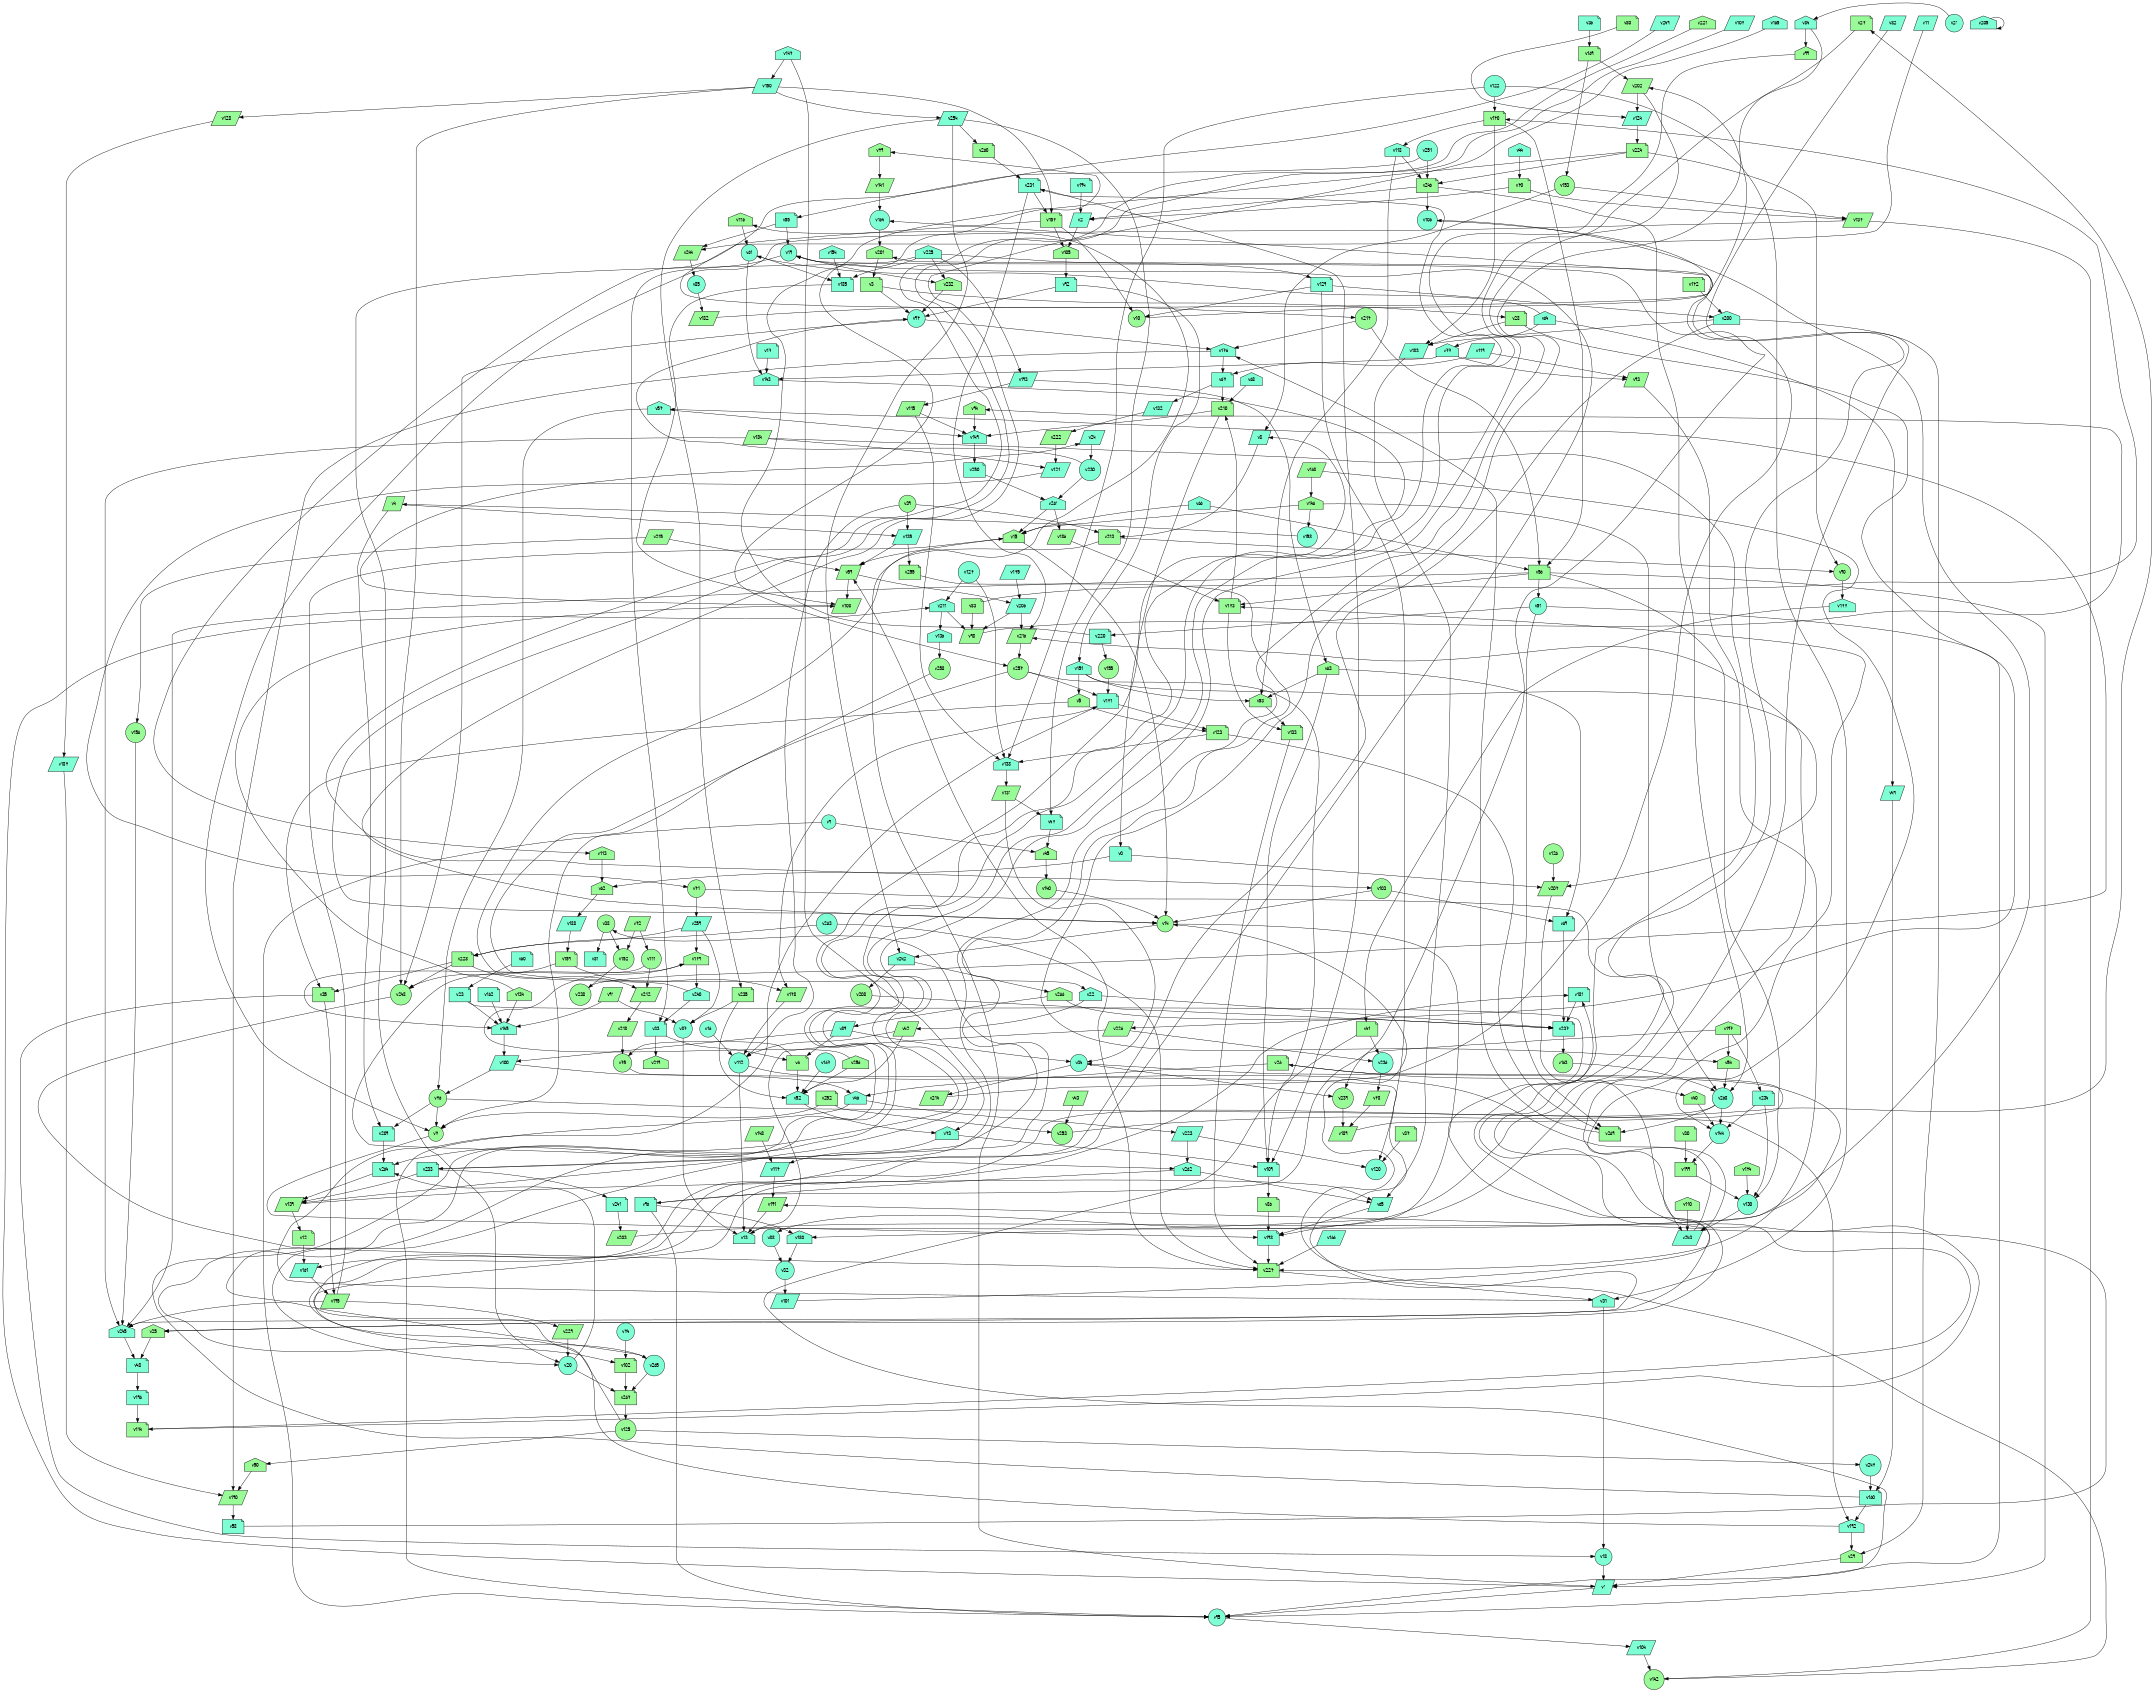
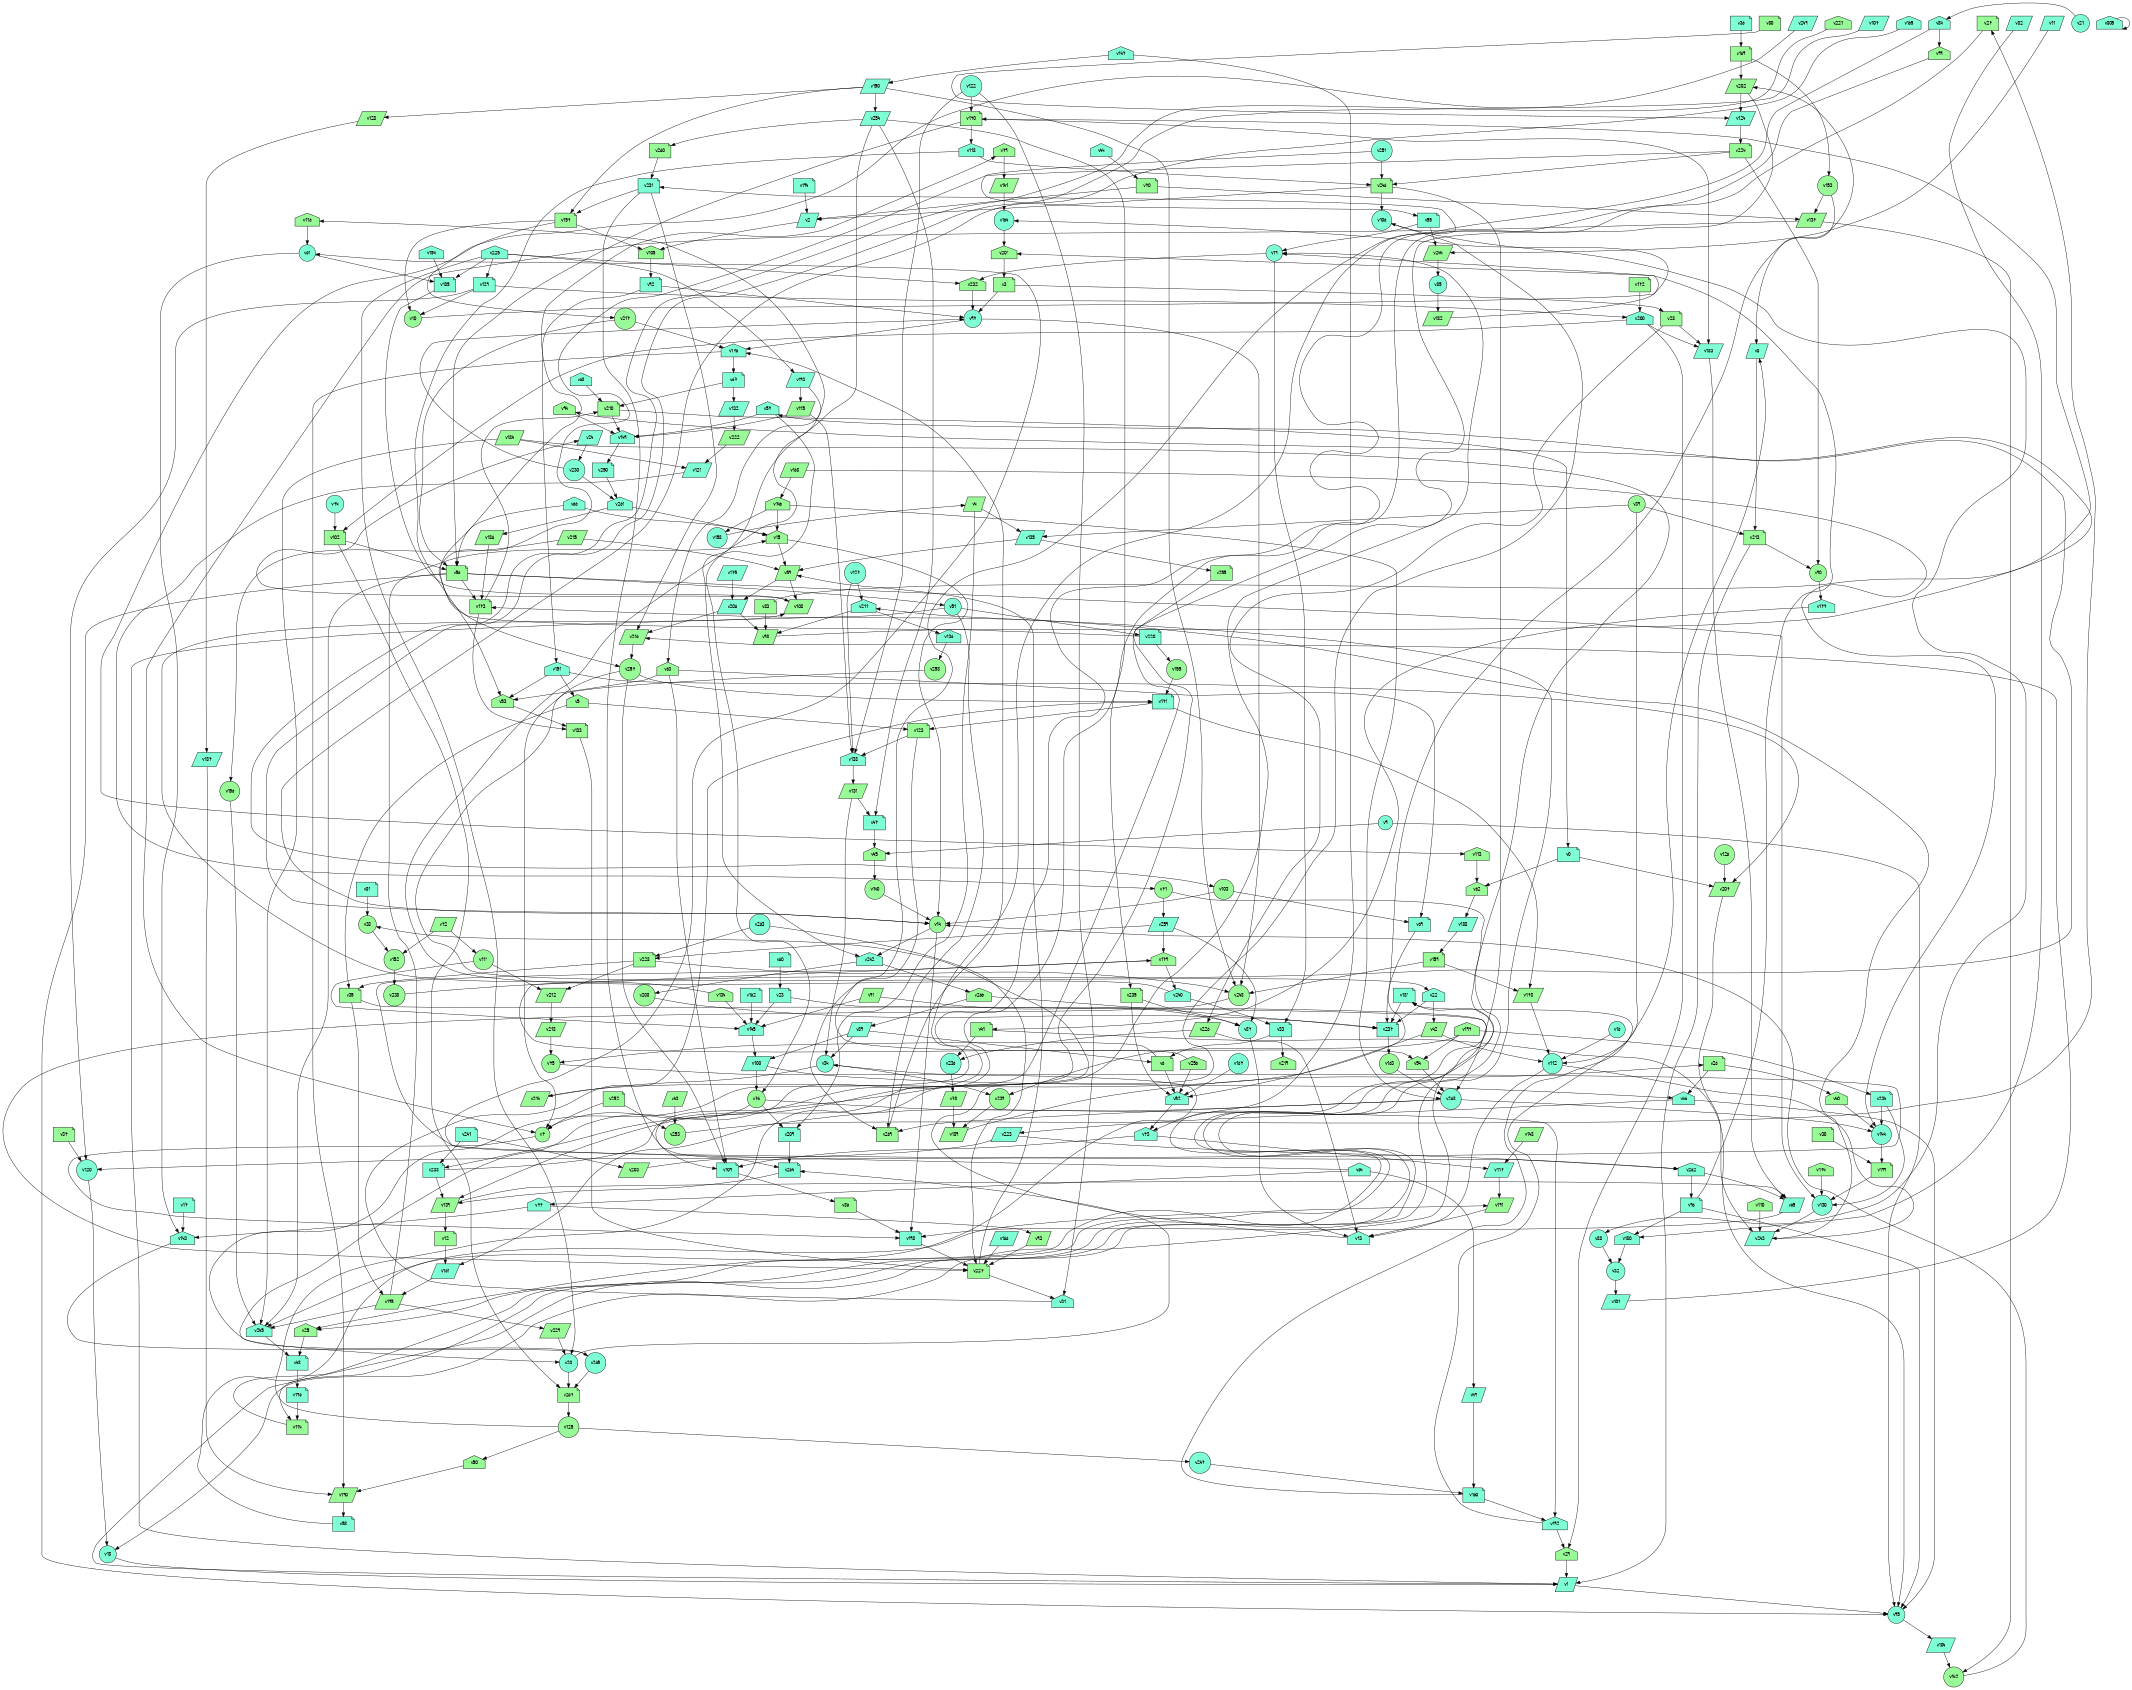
node "v205": label "v205" -> "v805"
node "v119": removed
edge "v102" -> "v56": added
edge "v38" -> "v81": reversed
edge "v233" -> "v241": reversed
edge "v31" -> "v18": now "v120" -> "v18"
